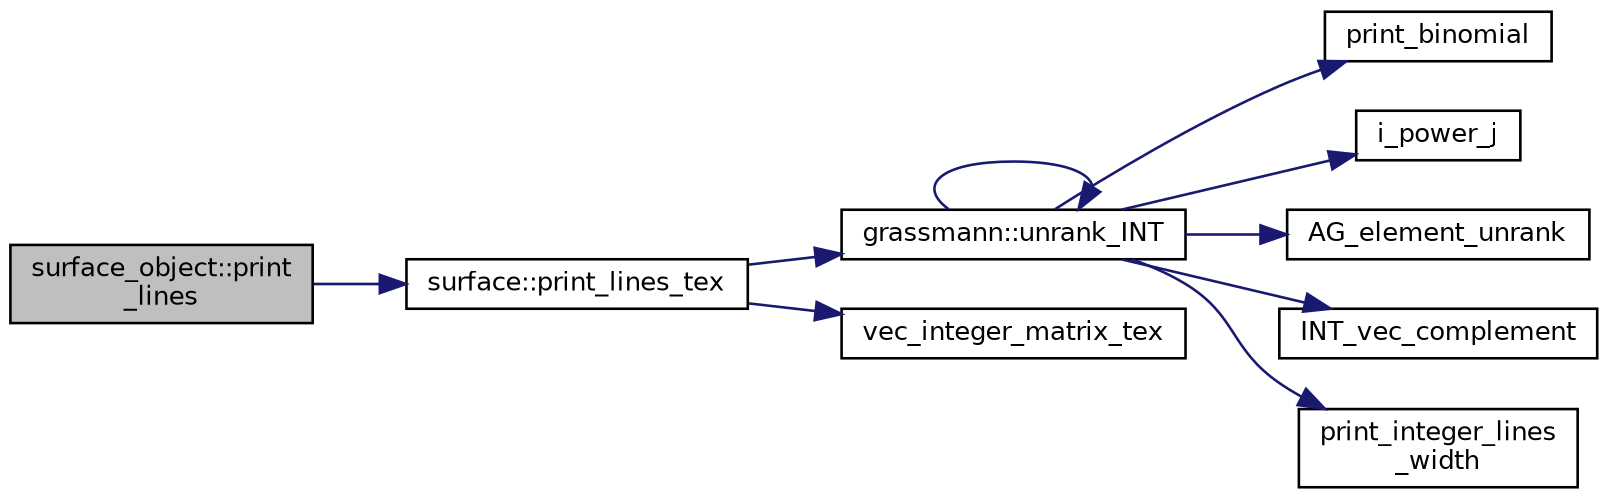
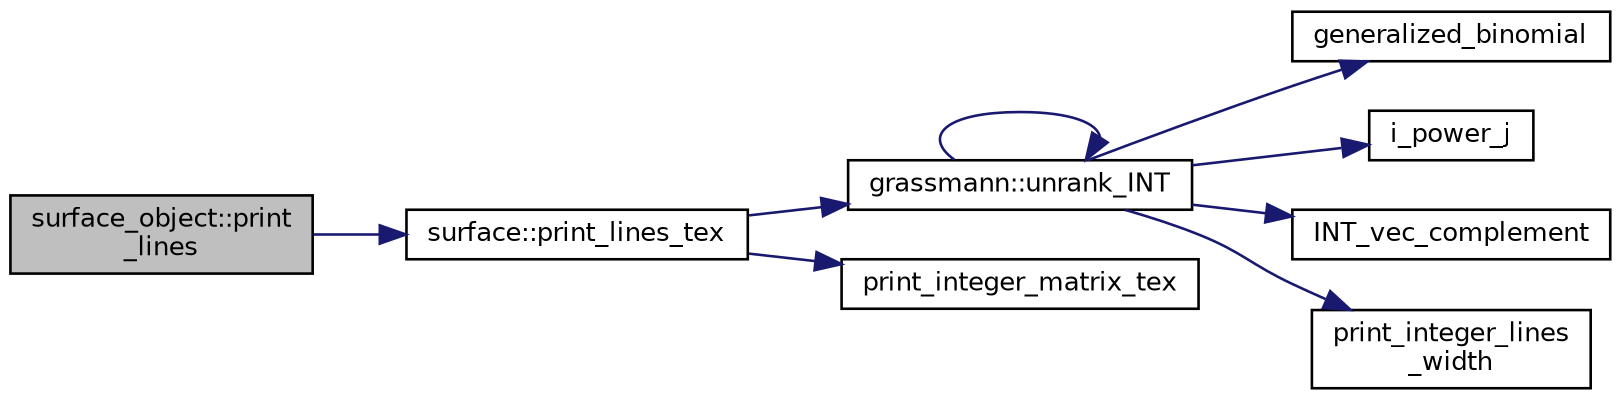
node "print_binomial": label "print_binomial" -> "generalized_binomial"
node "AG_element_unrank": removed
node "vec_integer_matrix_tex": label "vec_integer_matrix_tex" -> "print_integer_matrix_tex"
